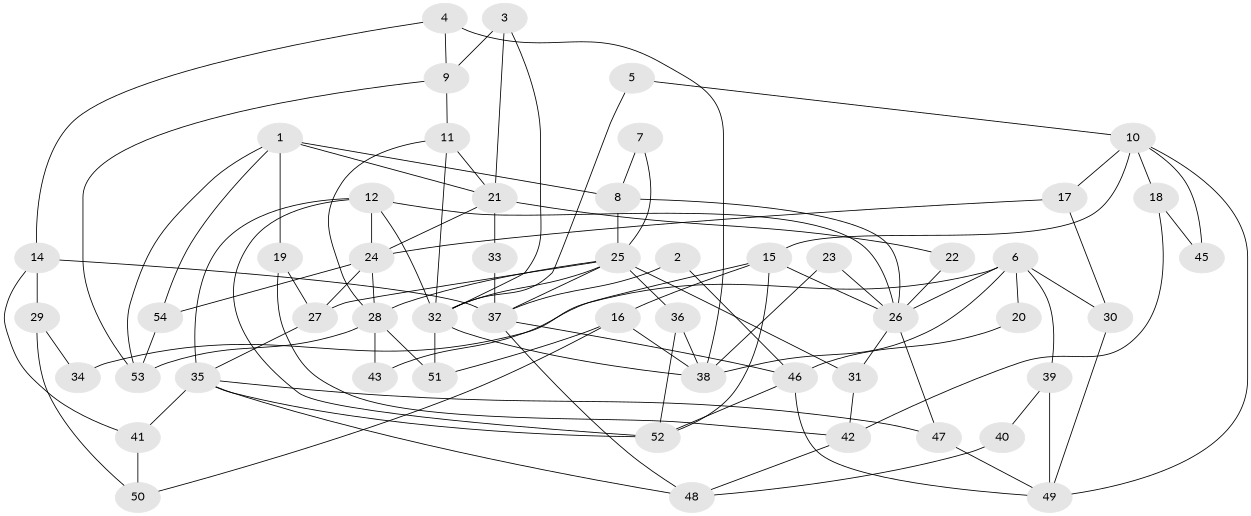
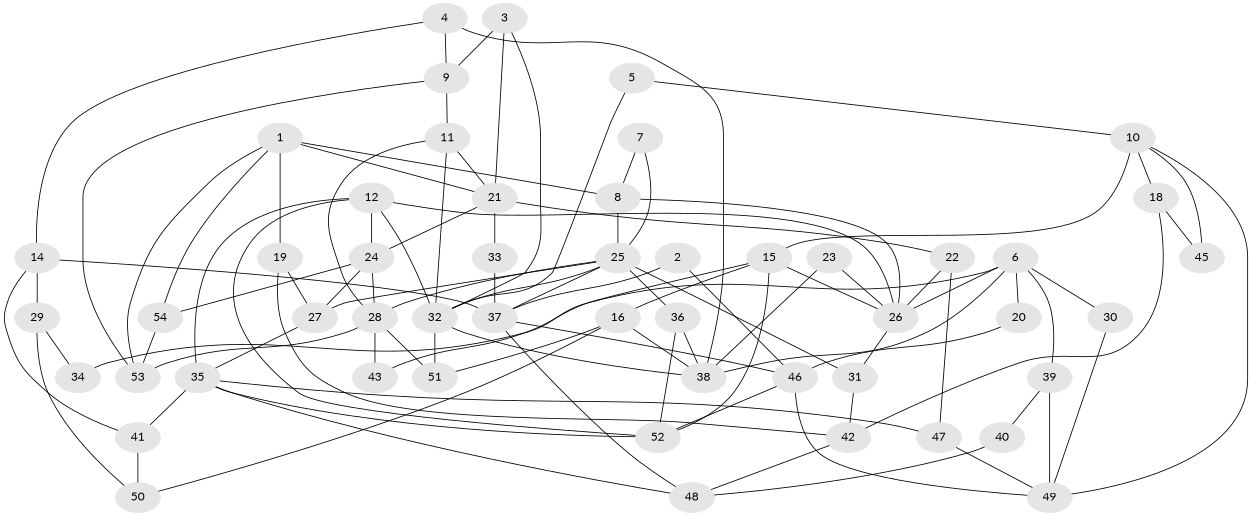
node "17": removed
edge "26" -- "47": now "22" -- "47"
